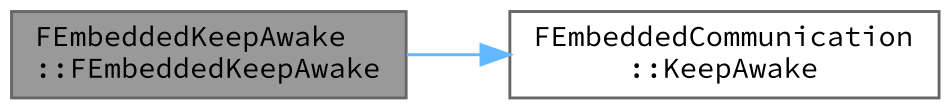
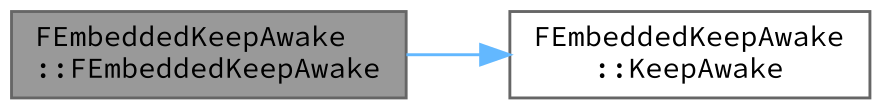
node "FEmbeddedCommunication ::KeepAwake": label "FEmbeddedCommunication ::KeepAwake" -> "FEmbeddedKeepAwake ::KeepAwake"
